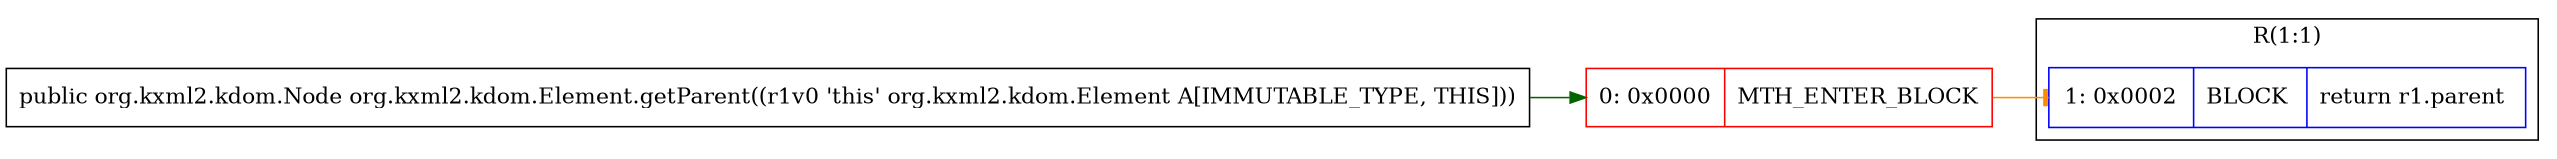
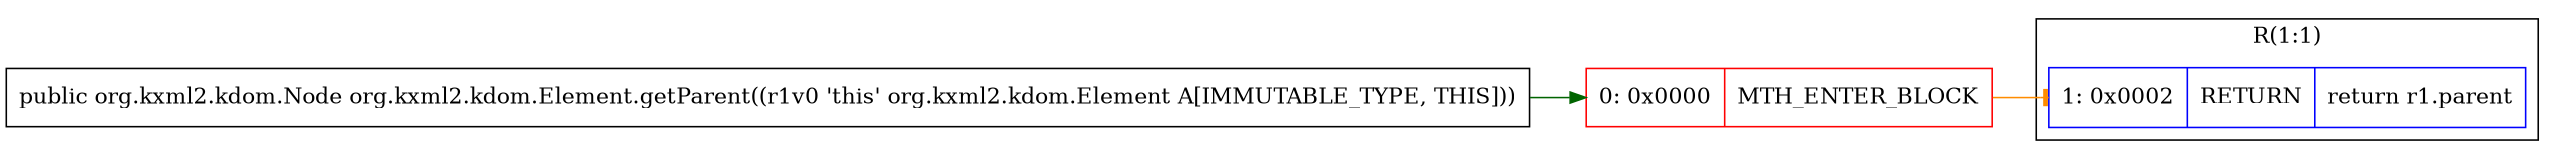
node "1: 0x0002": text "BLOCK" -> "RETURN"
